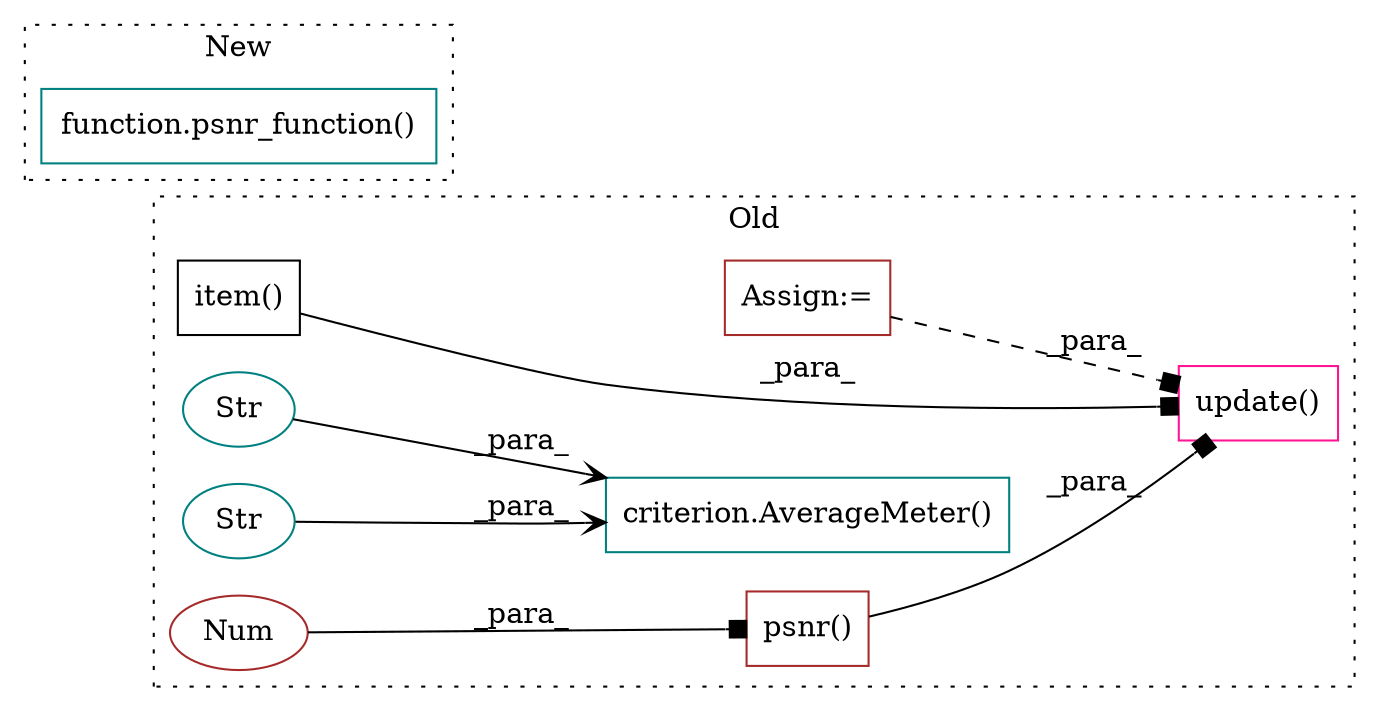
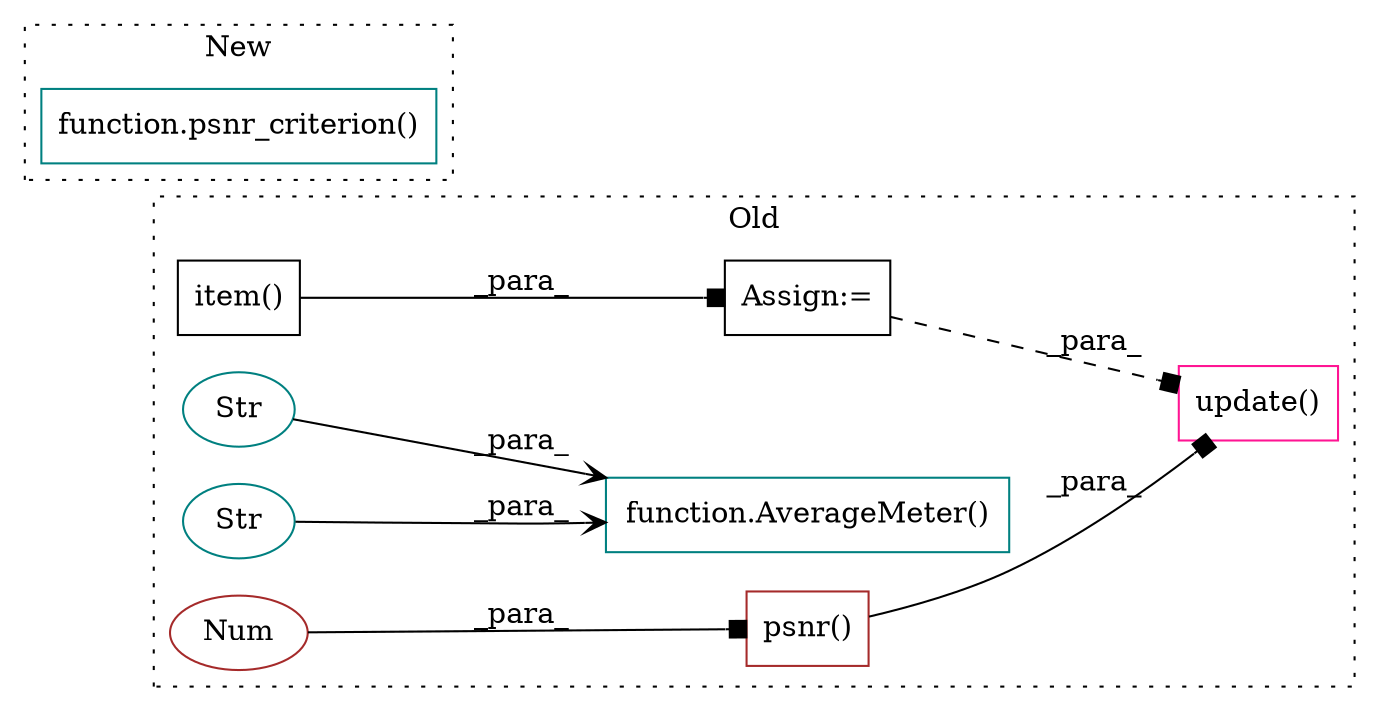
node "function.psnr_function()": label "function.psnr_function()" -> "function.psnr_criterion()"
node "Assign:=": color brown -> black
edge "item()" -> "update()": now "item()" -> "Assign:="
node "criterion.AverageMeter()": label "criterion.AverageMeter()" -> "function.AverageMeter()"
